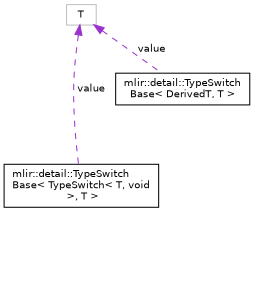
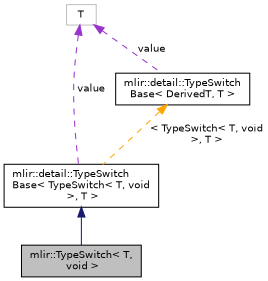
edge "mlir::detail::TypeSwitch Base< TypeSwitch< T, void >, T >" -> "mlir::detail::TypeSwitch Base< DerivedT, T >": added, label "< TypeSwitch< T, void >, T >"
node "mlir::TypeSwitch< T, void >": added
